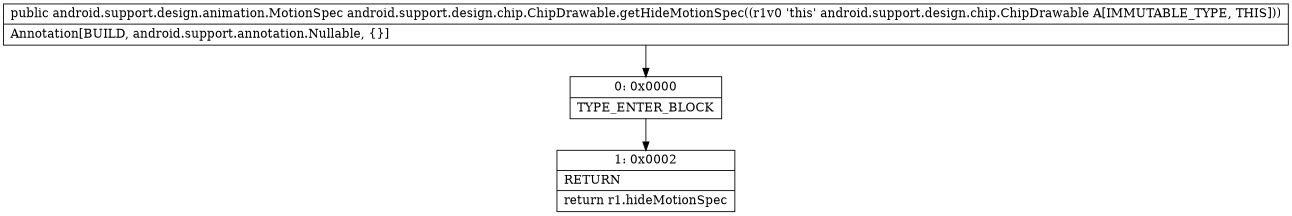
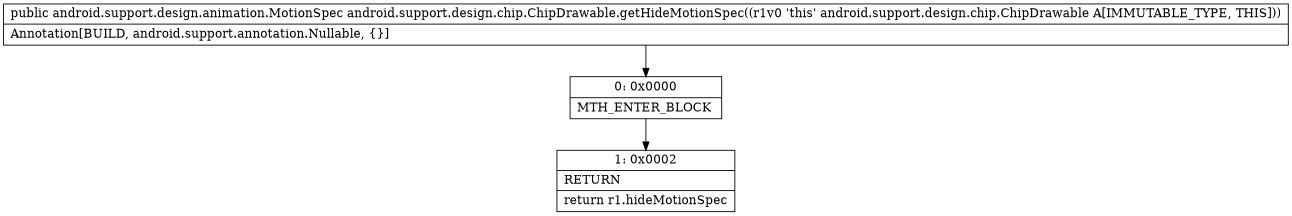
node "0: 0x0000": text "TYPE_ENTER_BLOCK" -> "MTH_ENTER_BLOCK"
